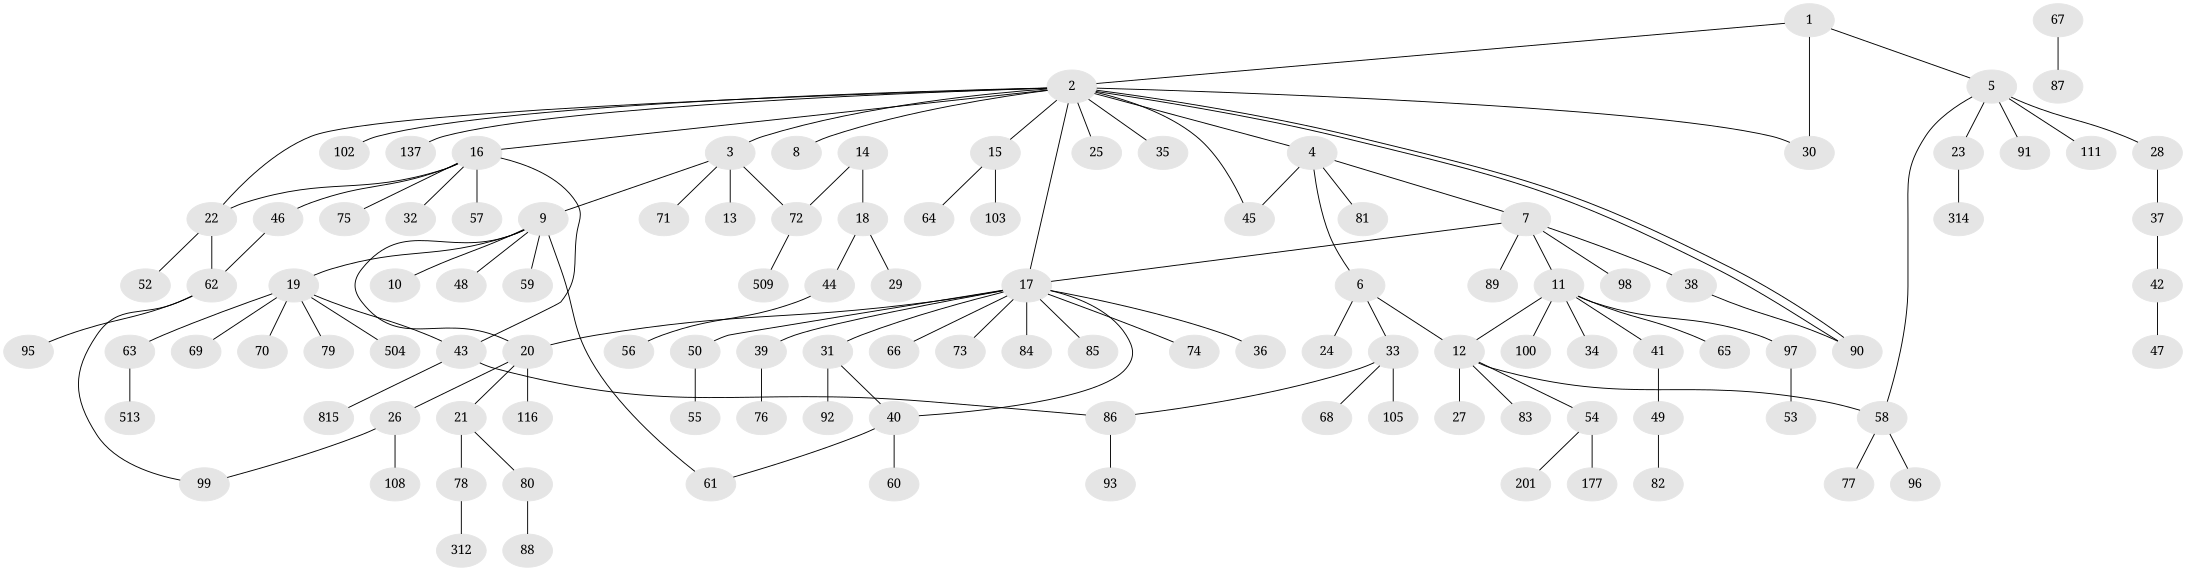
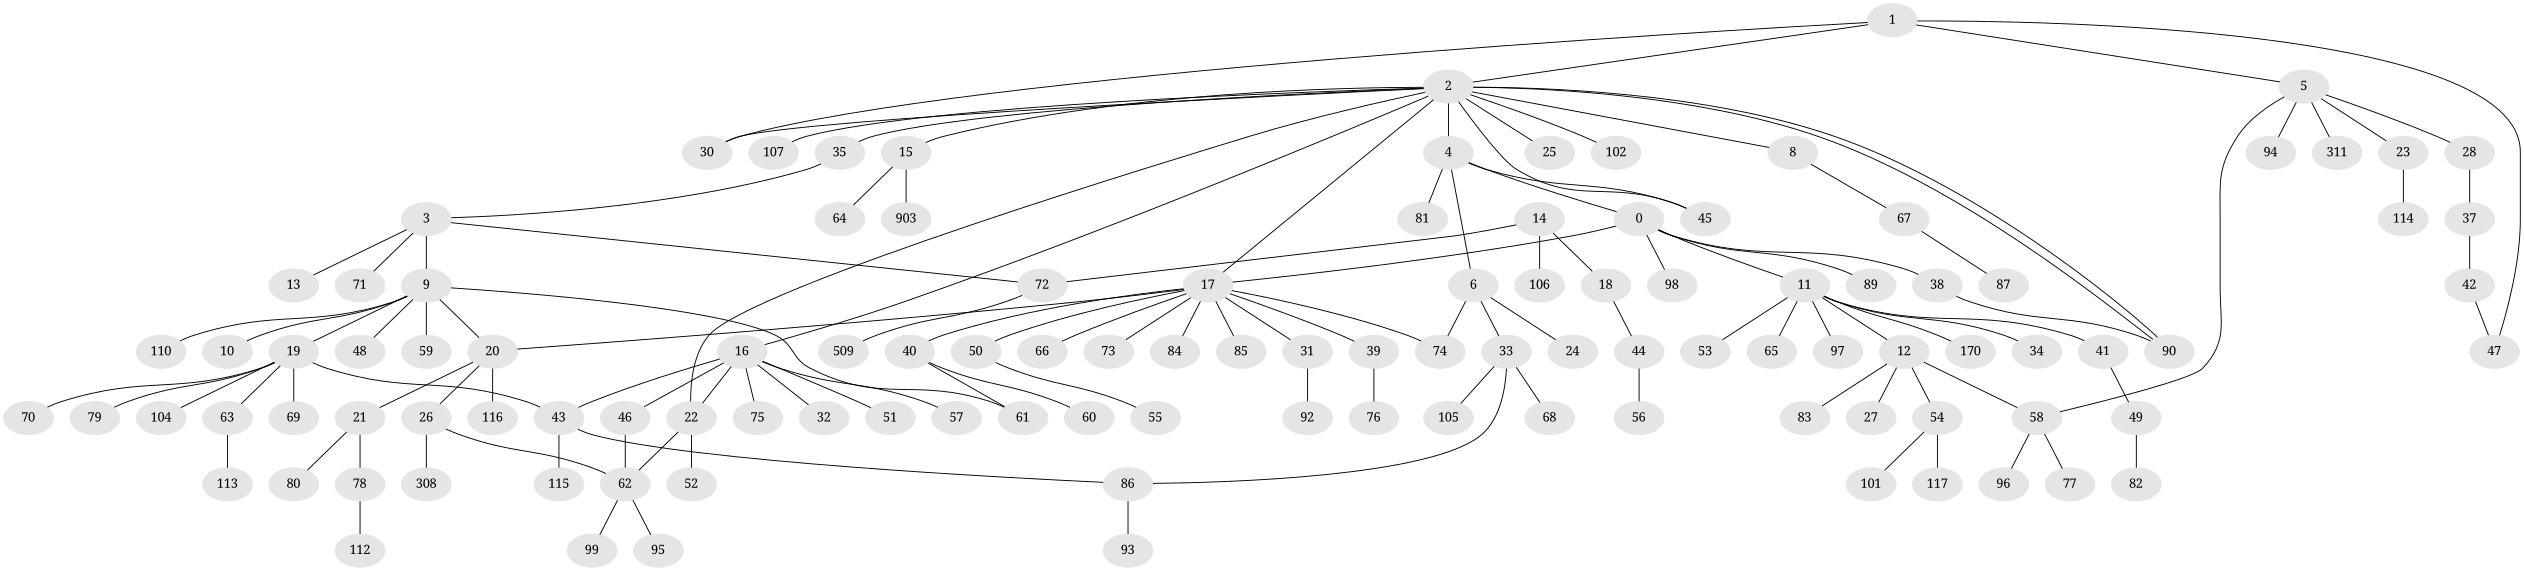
edge "1" -- "47": added
edge "2" -- "3": now "35" -- "3"
node "137": label "137" -> "107"
node "91": label "91" -> "94"
node "111": label "111" -> "311"
edge "8" -- "67": added
node "103": label "103" -> "903"
node "7": label "7" -> "0"
node "314": label "314" -> "114"
node "29": removed
node "106": added
edge "6" -- "12": now "6" -- "74"
node "110": added
node "504": label "504" -> "104"
node "36": removed
node "100": label "100" -> "170"
edge "31" -- "40": removed
edge "97" -- "53": now "11" -- "53"
node "513": label "513" -> "113"
node "815": label "815" -> "115"
node "51": added
edge "26" -- "99": now "26" -- "62"
node "108": label "108" -> "308"
node "201": label "201" -> "101"
node "177": label "177" -> "117"
node "312": label "312" -> "112"
node "88": removed
